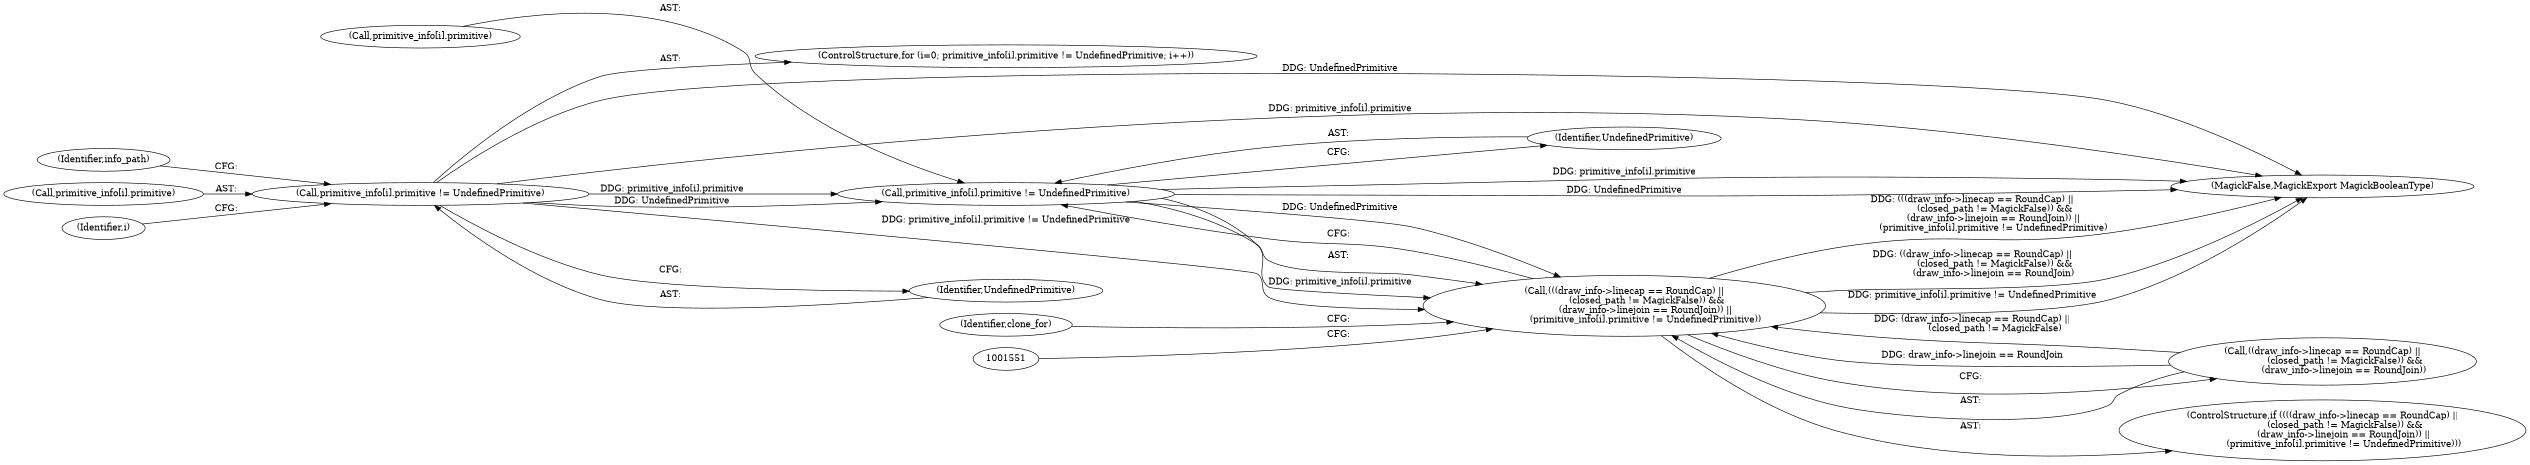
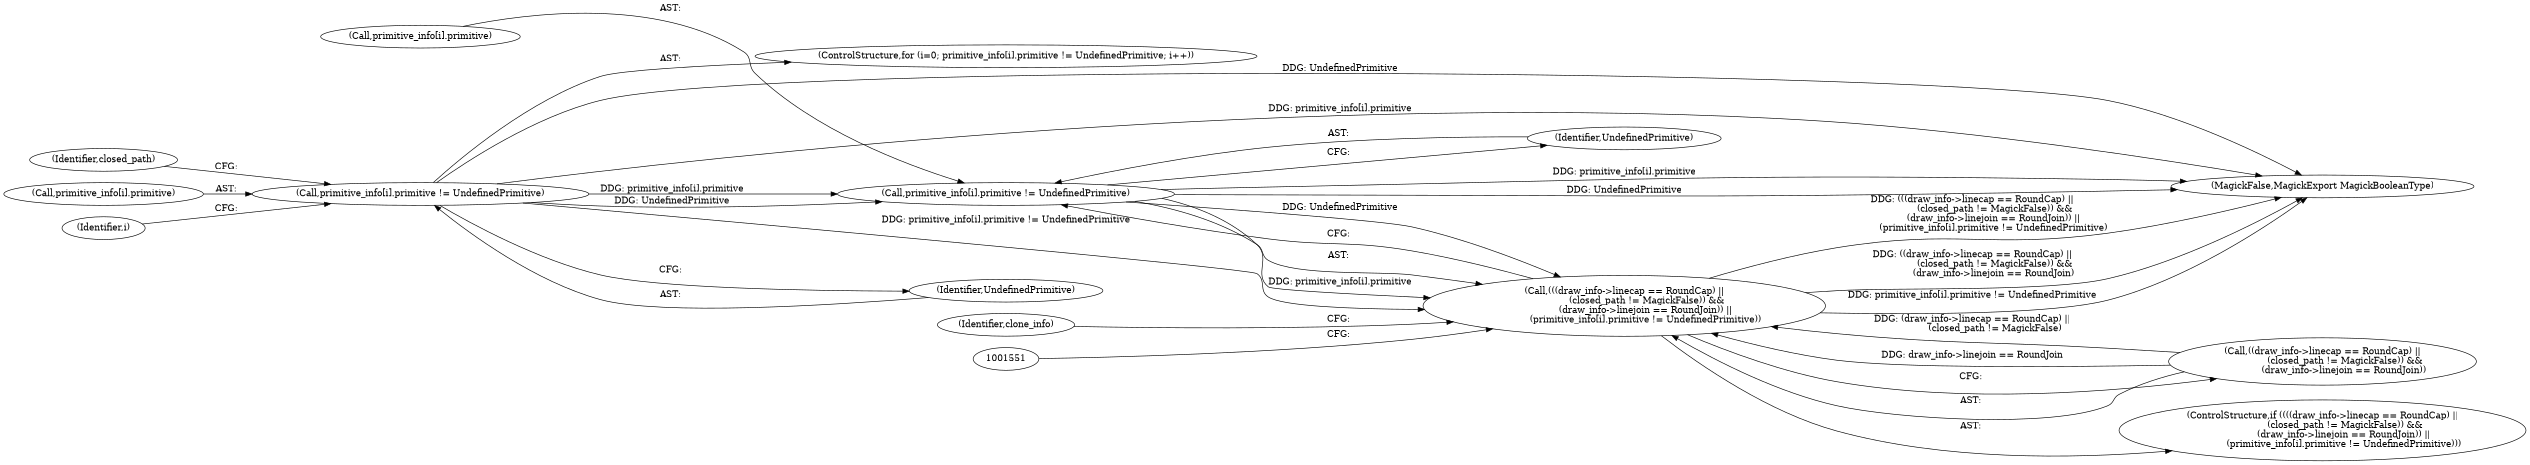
node "(Identifier,info_path)": label "(Identifier,info_path)" -> "(Identifier,closed_path)"
node "(Identifier,clone_for)": label "(Identifier,clone_for)" -> "(Identifier,clone_info)"
